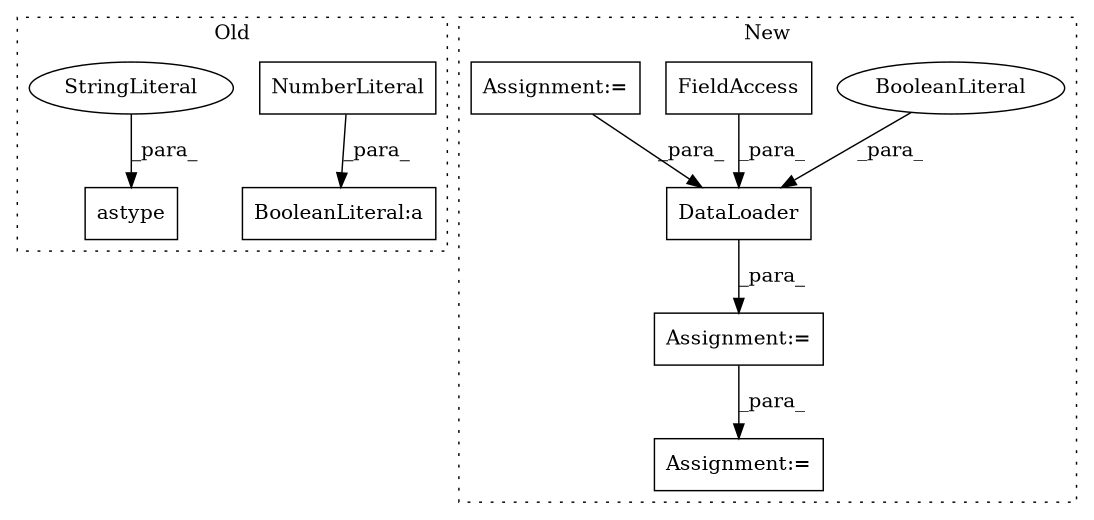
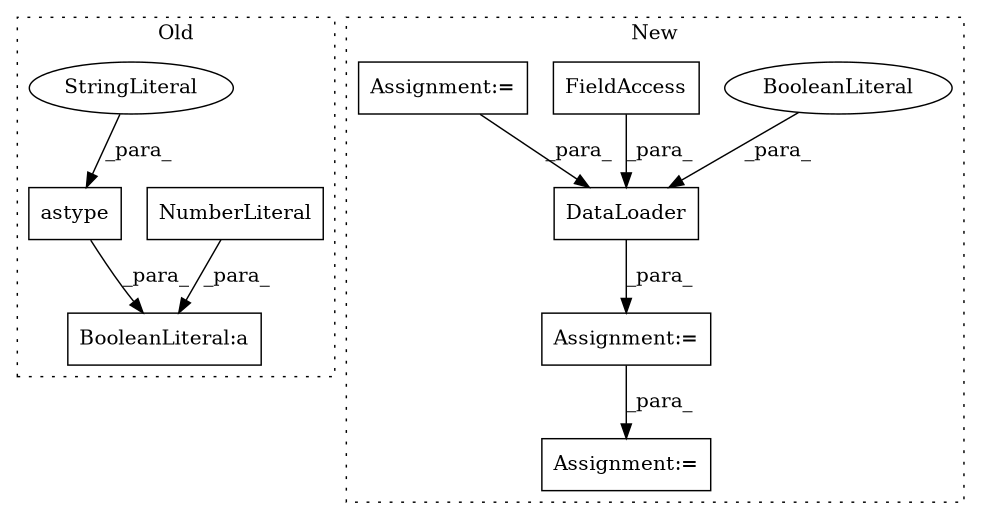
edge "astype" -> "BooleanLiteral:a": added, label "_para_"
